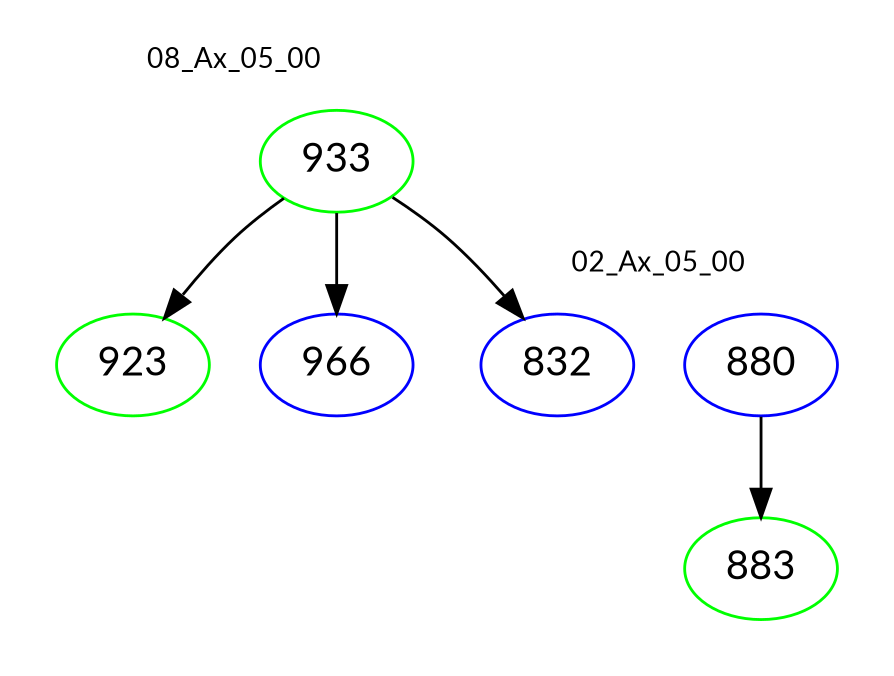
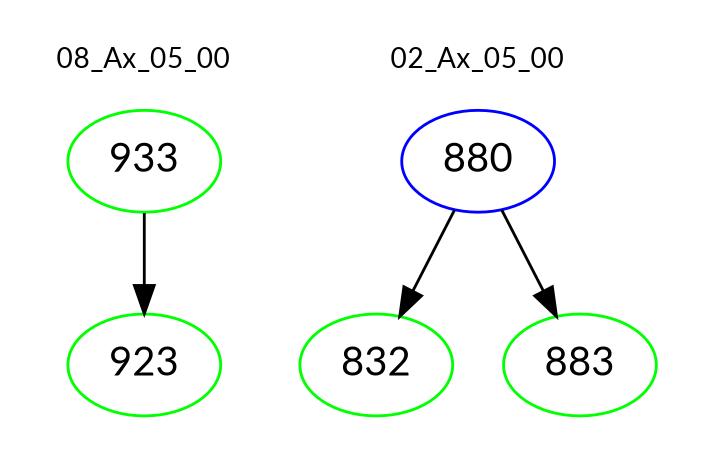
edge "933" -> "832": now "880" -> "832"
node "966": removed
node "832": color blue -> green
